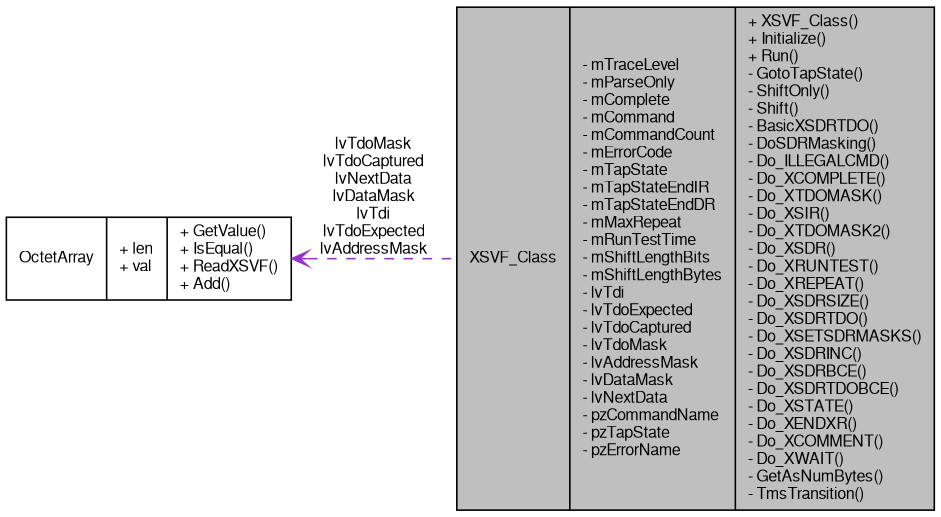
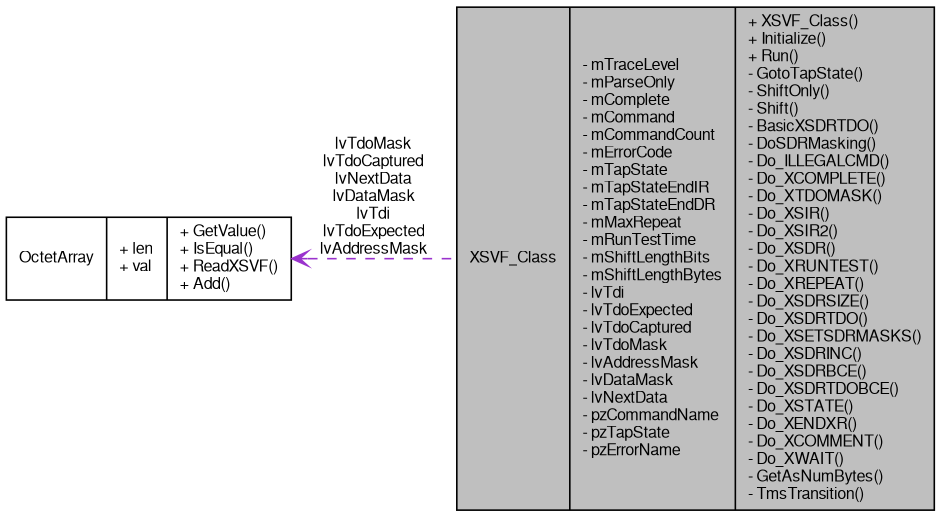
node "XSVF_Class": text "- Do_XTDOMASK2()" -> "- Do_XSIR2()"
